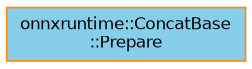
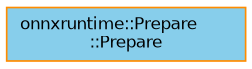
node "onnxruntime::ConcatBase ::Prepare": label "onnxruntime::ConcatBase ::Prepare" -> "onnxruntime::Prepare ::Prepare"
